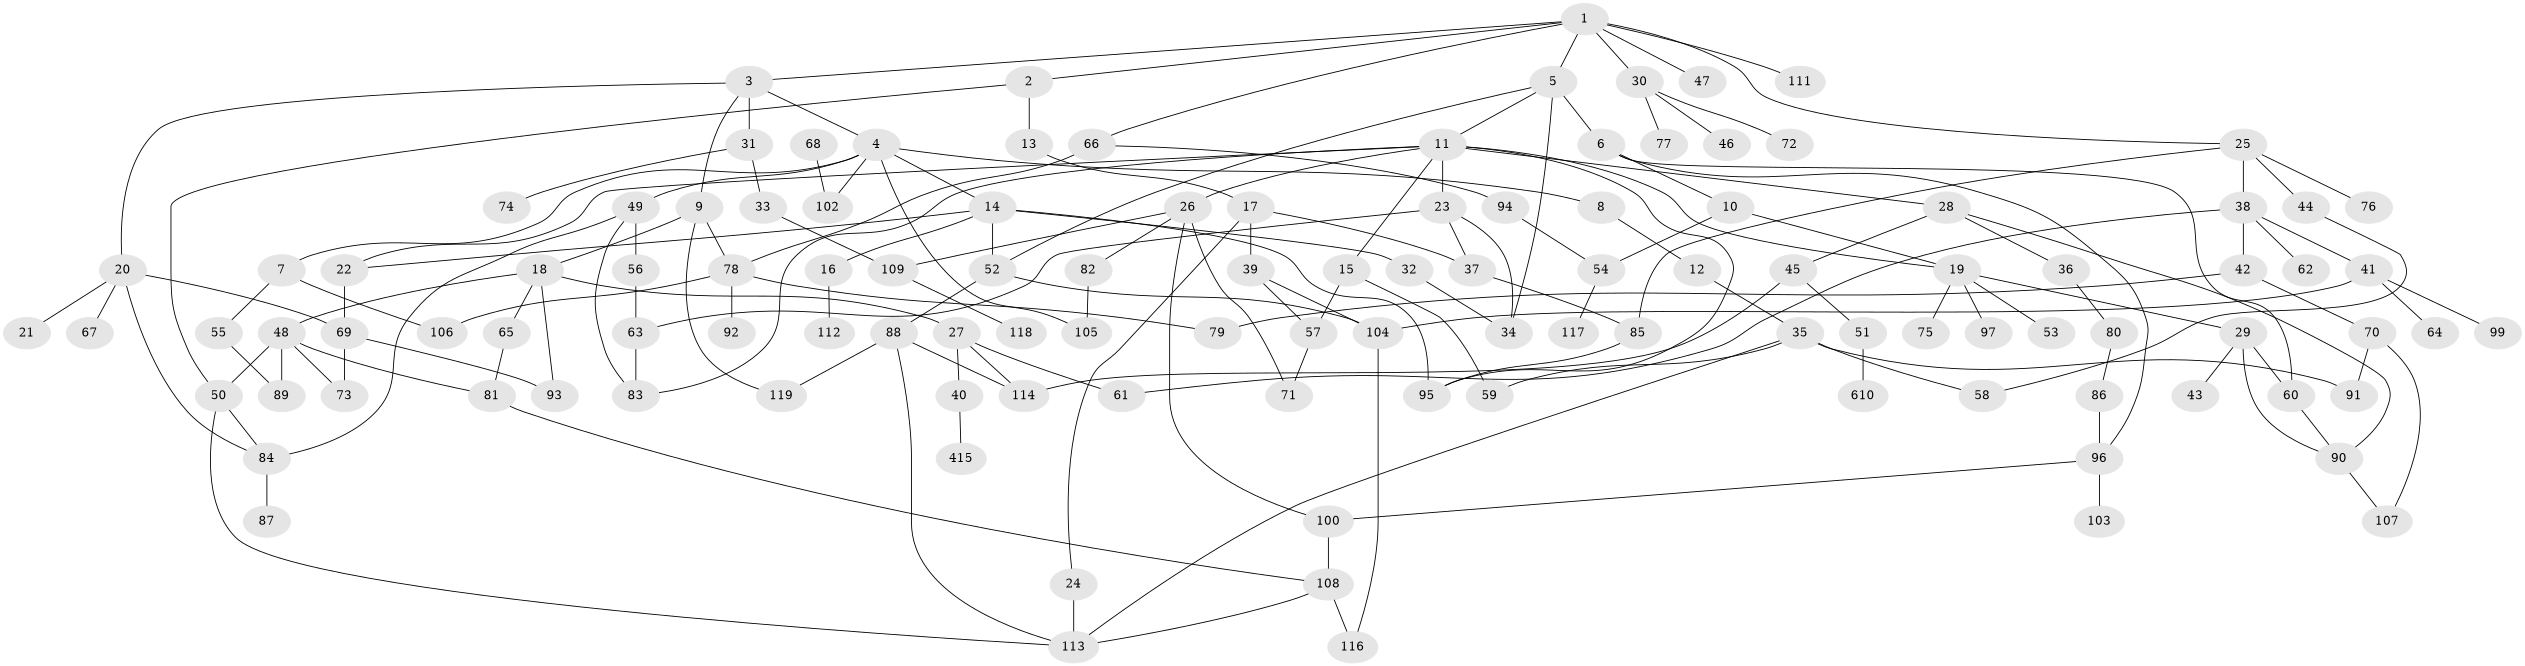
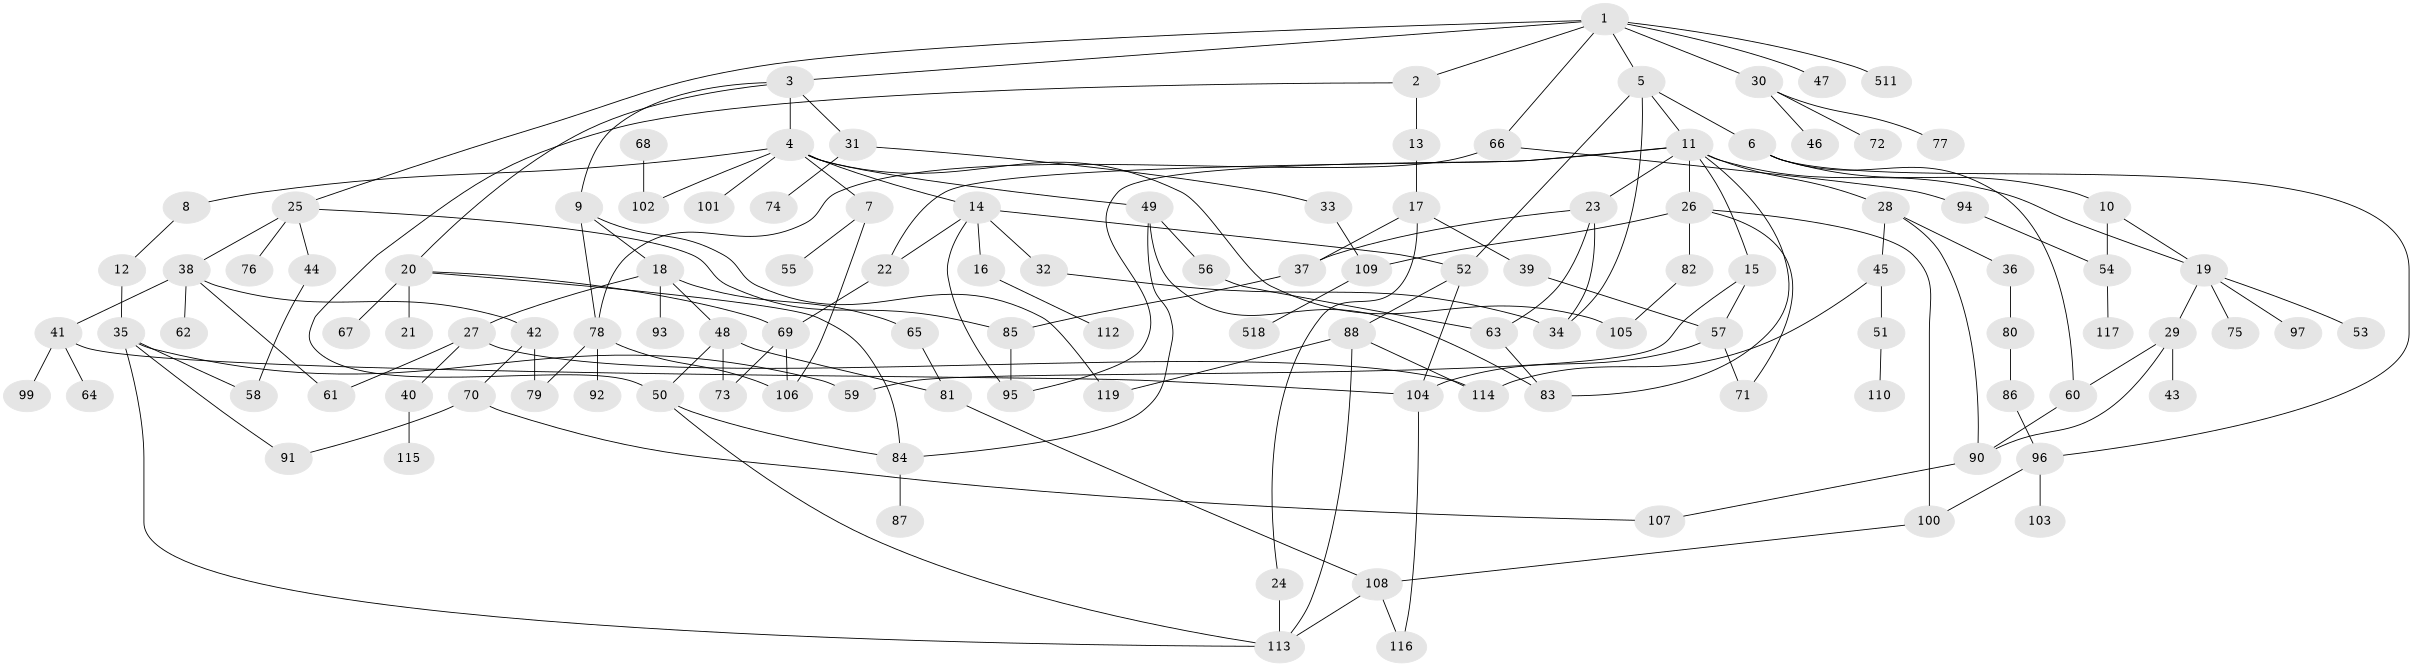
node "111": label "111" -> "511"
node "101": added
edge "39" -- "104": now "57" -- "104"
node "118": label "118" -> "518"
edge "69" -- "93": now "69" -- "106"
node "89": removed
node "610": label "610" -> "110"
node "415": label "415" -> "115"
